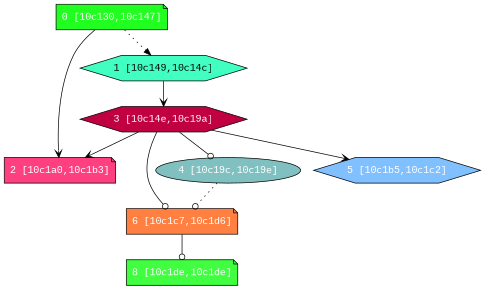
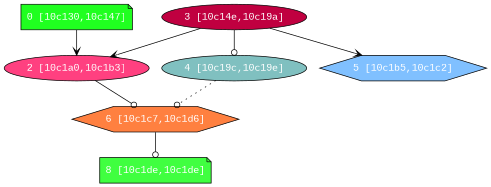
node "1 [10c149,10c14c]": removed
node "3 [10c14e,10c19a]": shape hexagon -> ellipse
node "2 [10c1a0,10c1b3]": shape note -> ellipse
edge "3 [10c14e,10c19a]" -> "6 [10c1c7,10c1d6]": now "2 [10c1a0,10c1b3]" -> "6 [10c1c7,10c1d6]"
node "6 [10c1c7,10c1d6]": shape note -> hexagon
